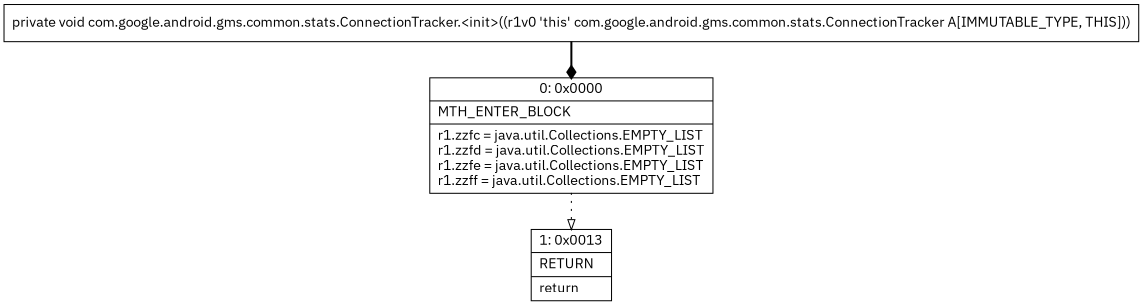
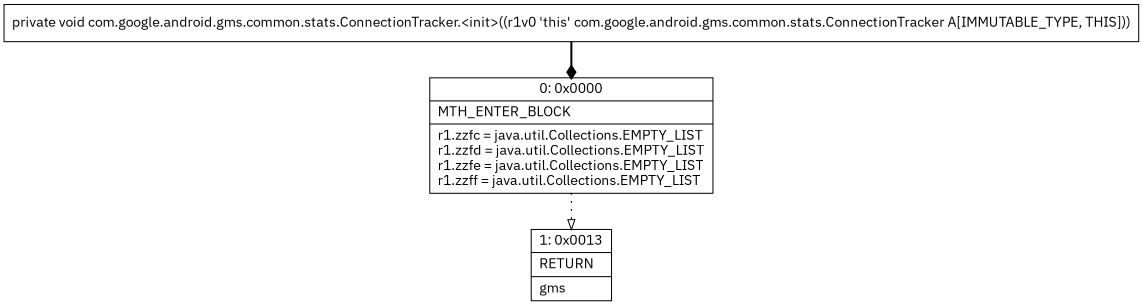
node "1: 0x0013": text "return" -> "gms"
